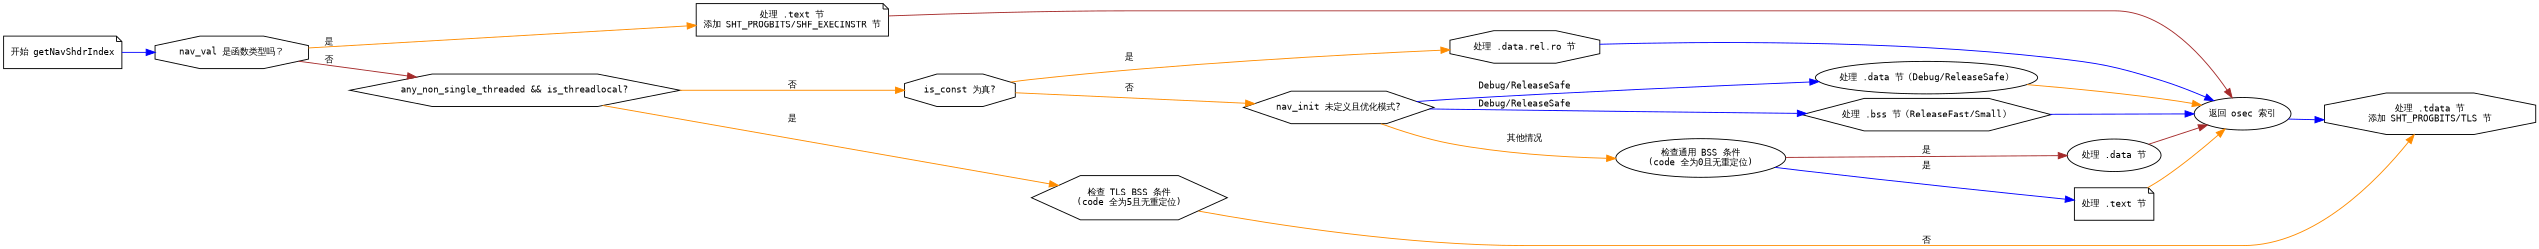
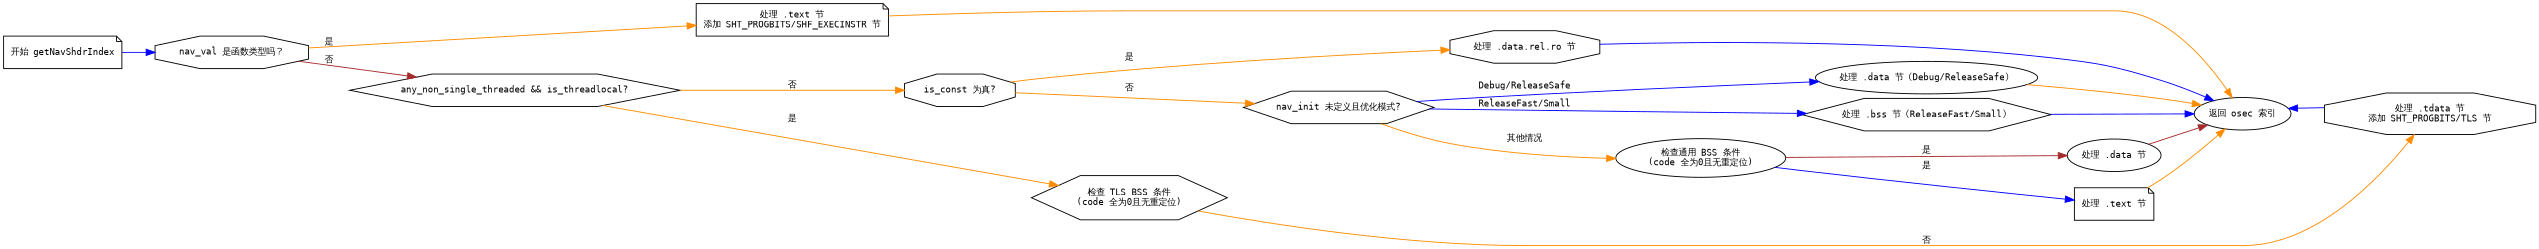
edge "处理 .text 节 添加 SHT_PROGBITS/SHF_EXECINSTR 节" -> "返回 osec 索引": color brown -> darkorange
edge "nav_init 未定义且优化模式?" -> "处理 .bss 节（ReleaseFast/Small）": label "Debug/ReleaseSafe" -> "ReleaseFast/Small"
edge "返回 osec 索引" -> "处理 .tdata 节 添加 SHT_PROGBITS/TLS 节": reversed
node "检查 TLS BSS 条件 (code 全为5且无重定位)": label "检查 TLS BSS 条件 (code 全为5且无重定位)" -> "检查 TLS BSS 条件 (code 全为0且无重定位)"
